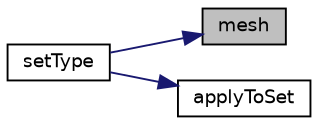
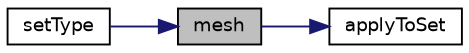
edge "setType" -> "applyToSet": now "mesh" -> "applyToSet"
